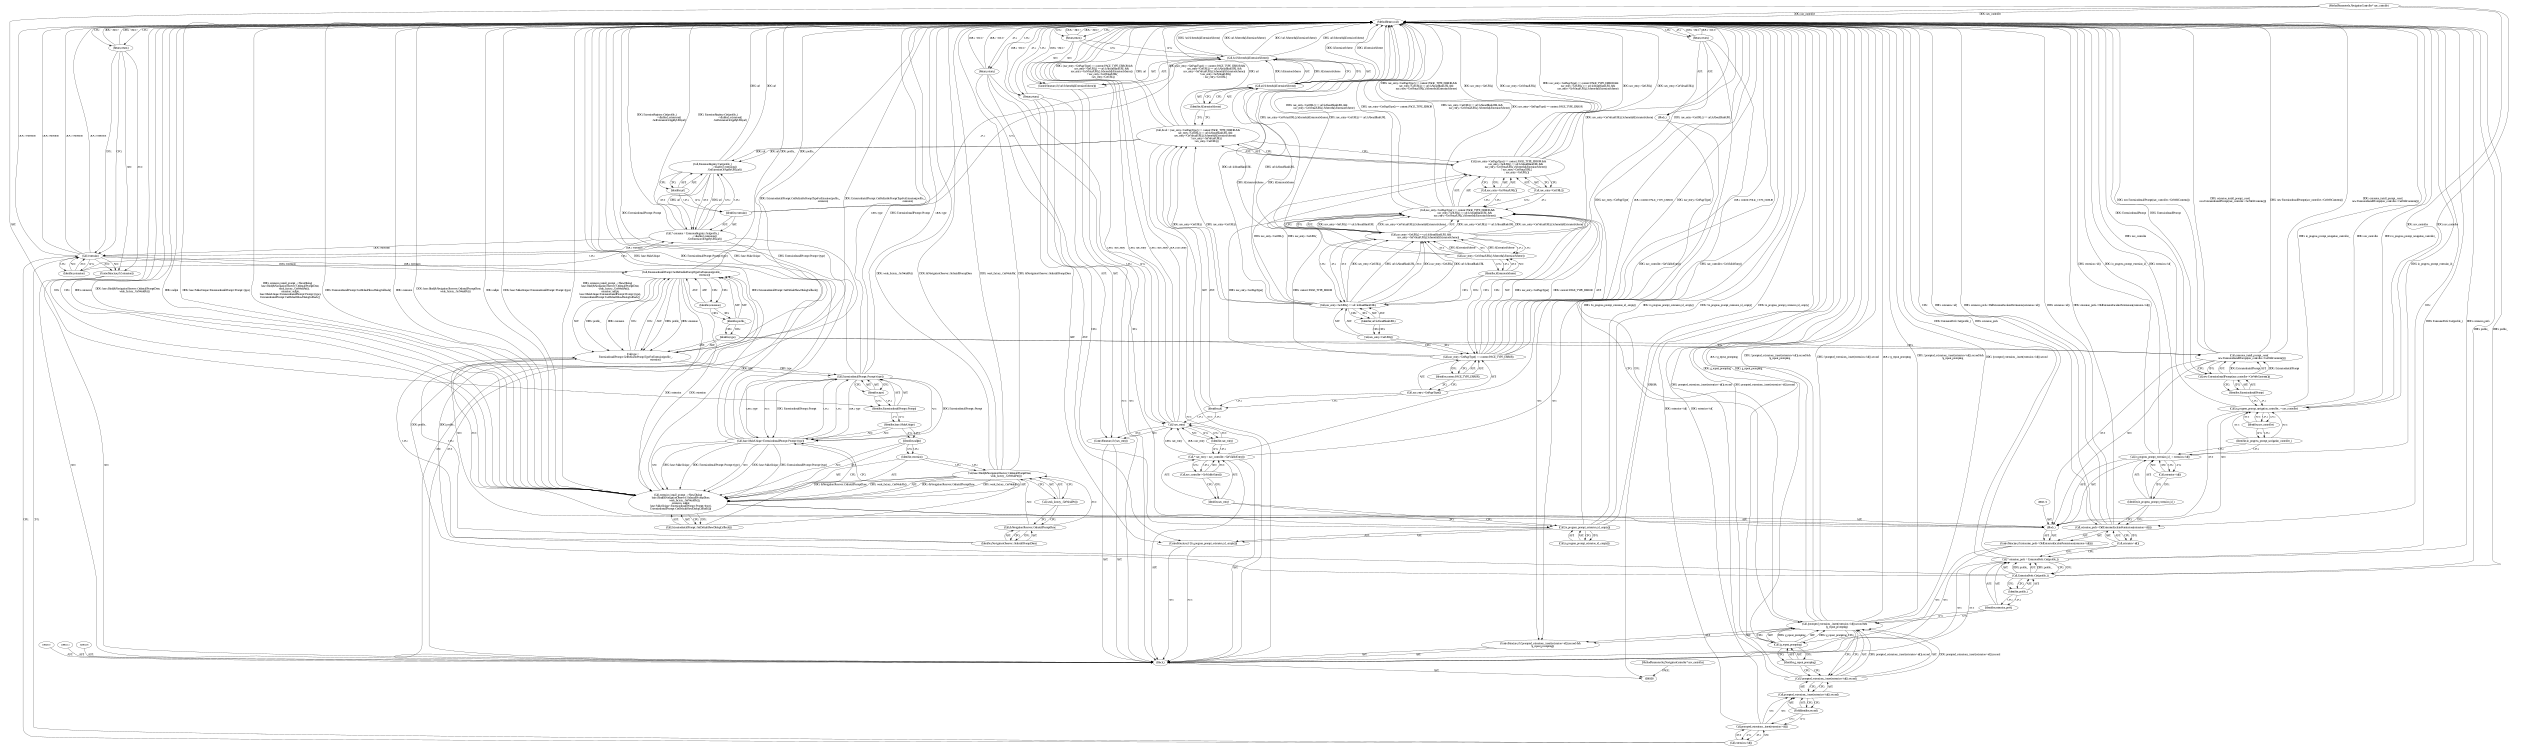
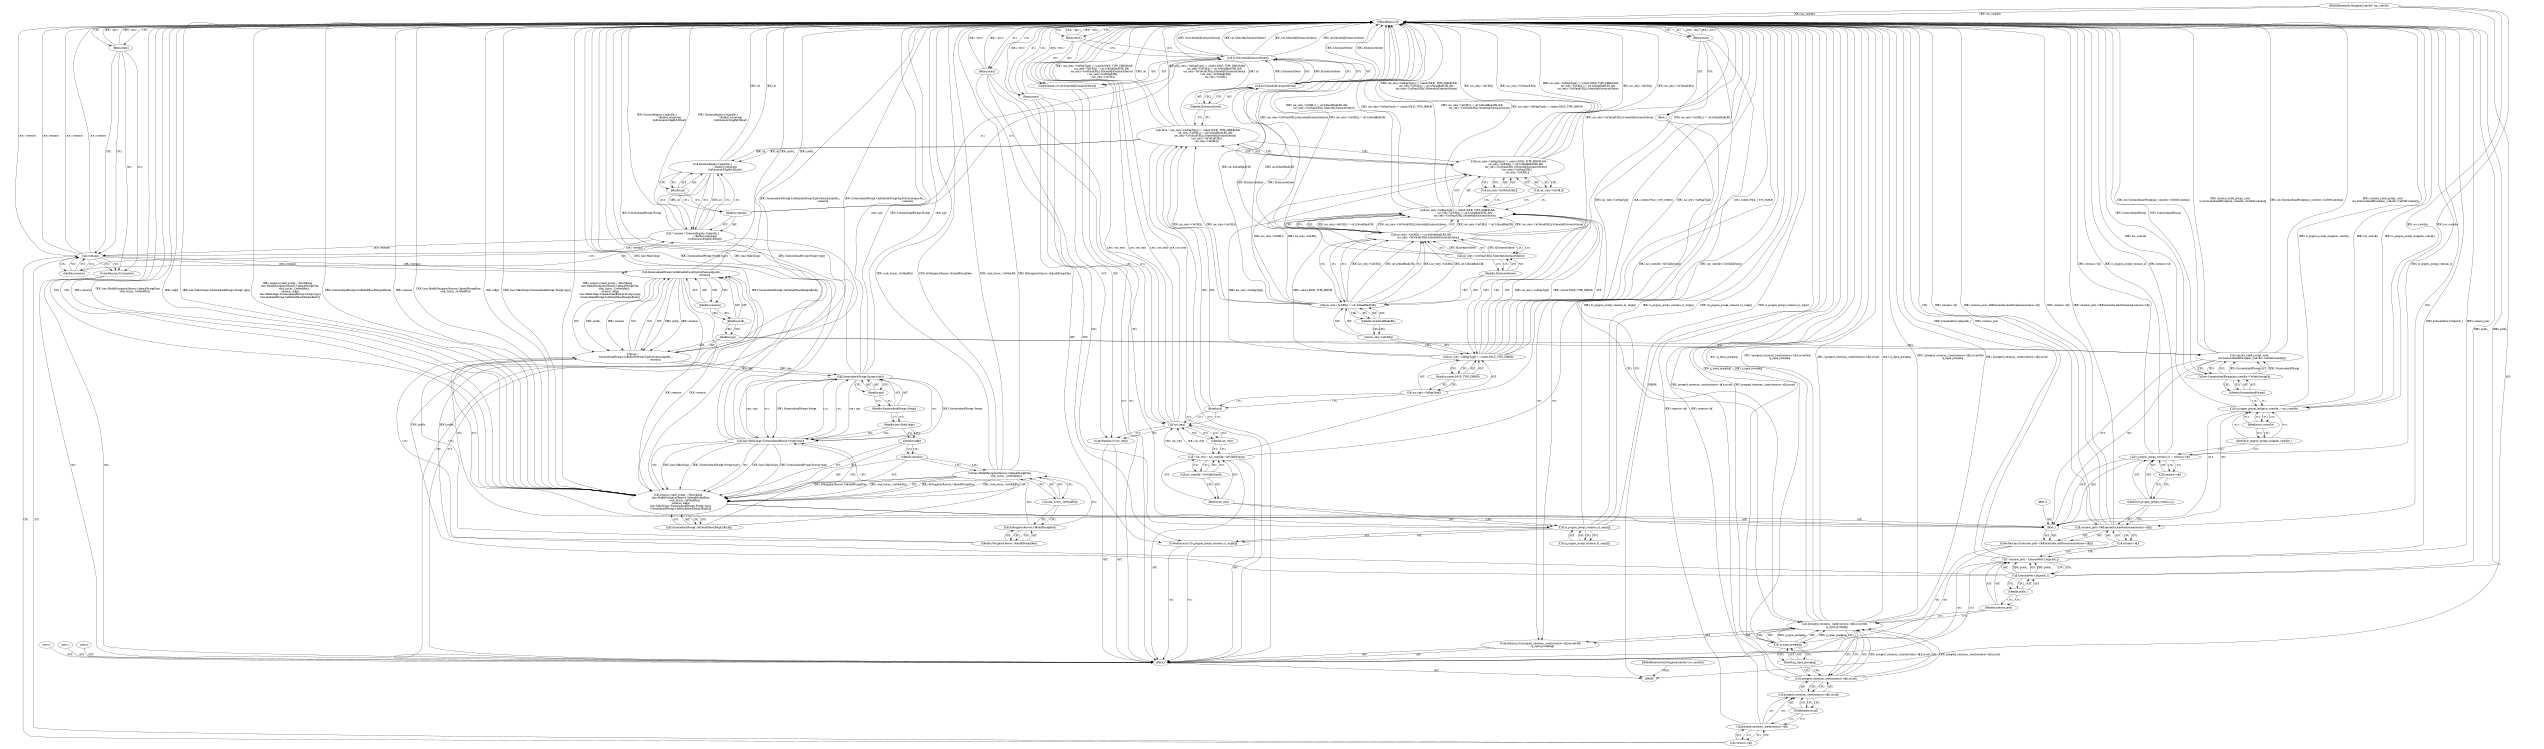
edge "(MethodParameterIn,NavigationController* nav_controller)" -> "(Identifier,ExtensionInstallPrompt::Prompt)": now "(MethodParameterIn,NavigationController* nav_controller)" -> "1000100"
node "(Identifier,ExtensionInstallPrompt)": label "(Identifier,ExtensionInstallPrompt)" -> "(SchemeIs,ExtensionInstallPrompt)"
